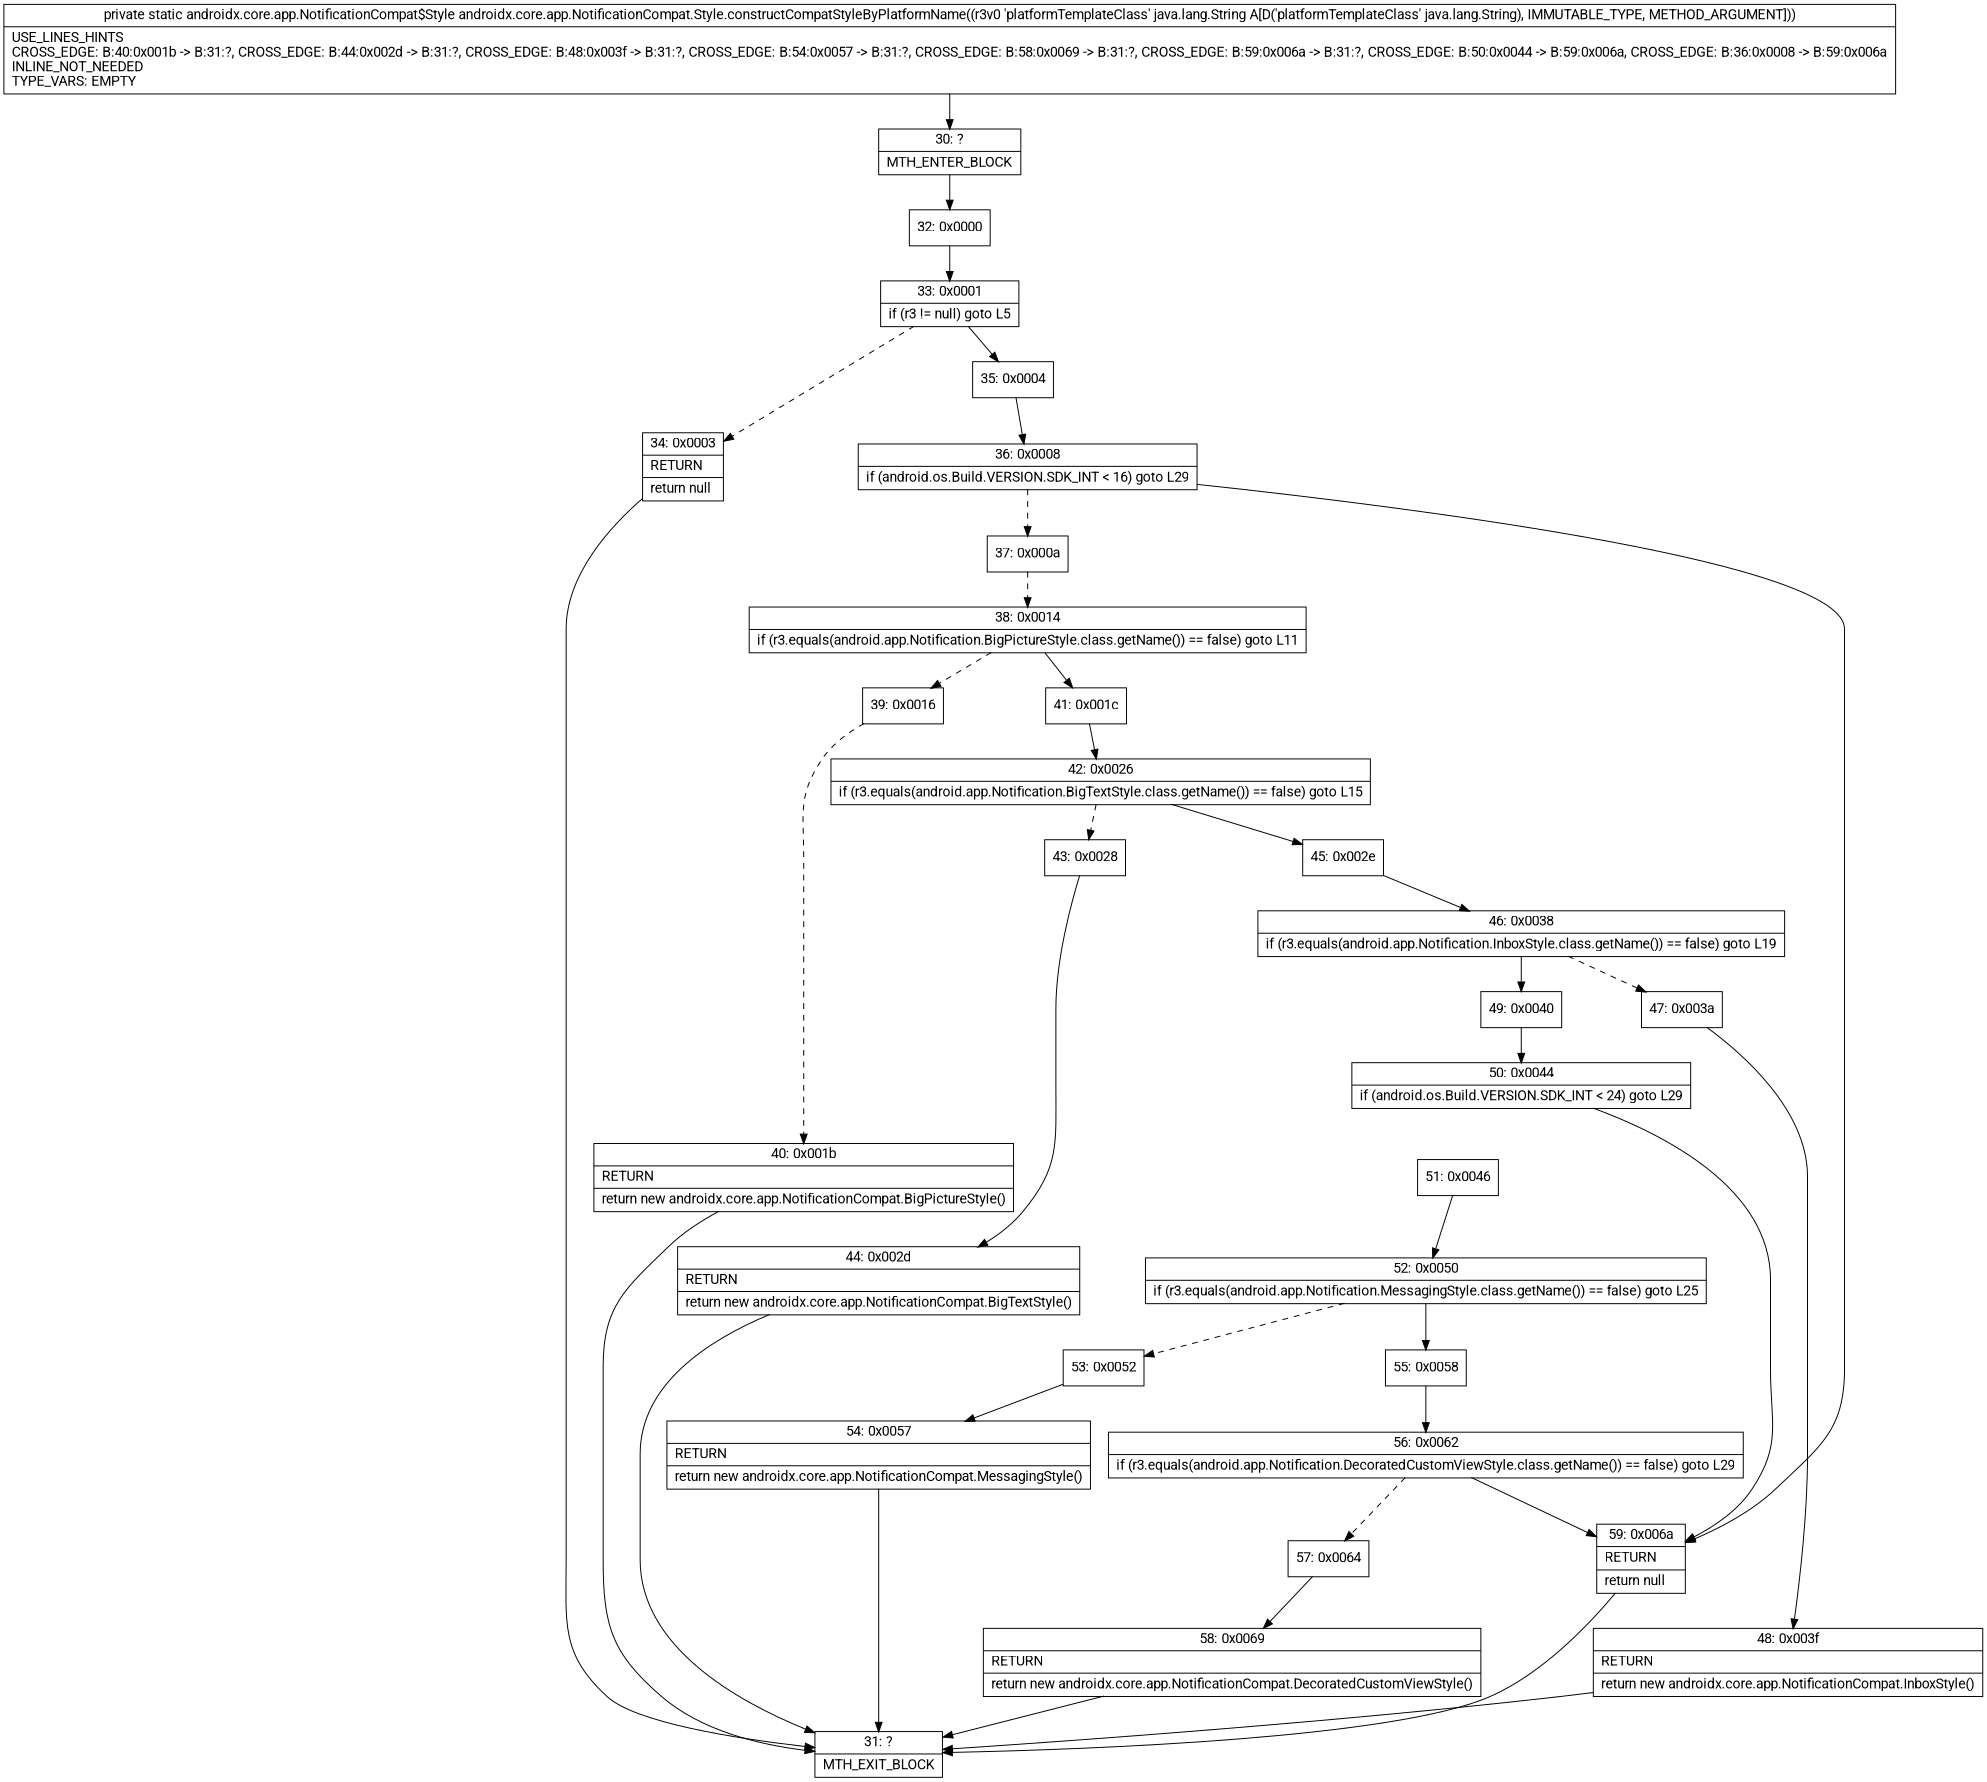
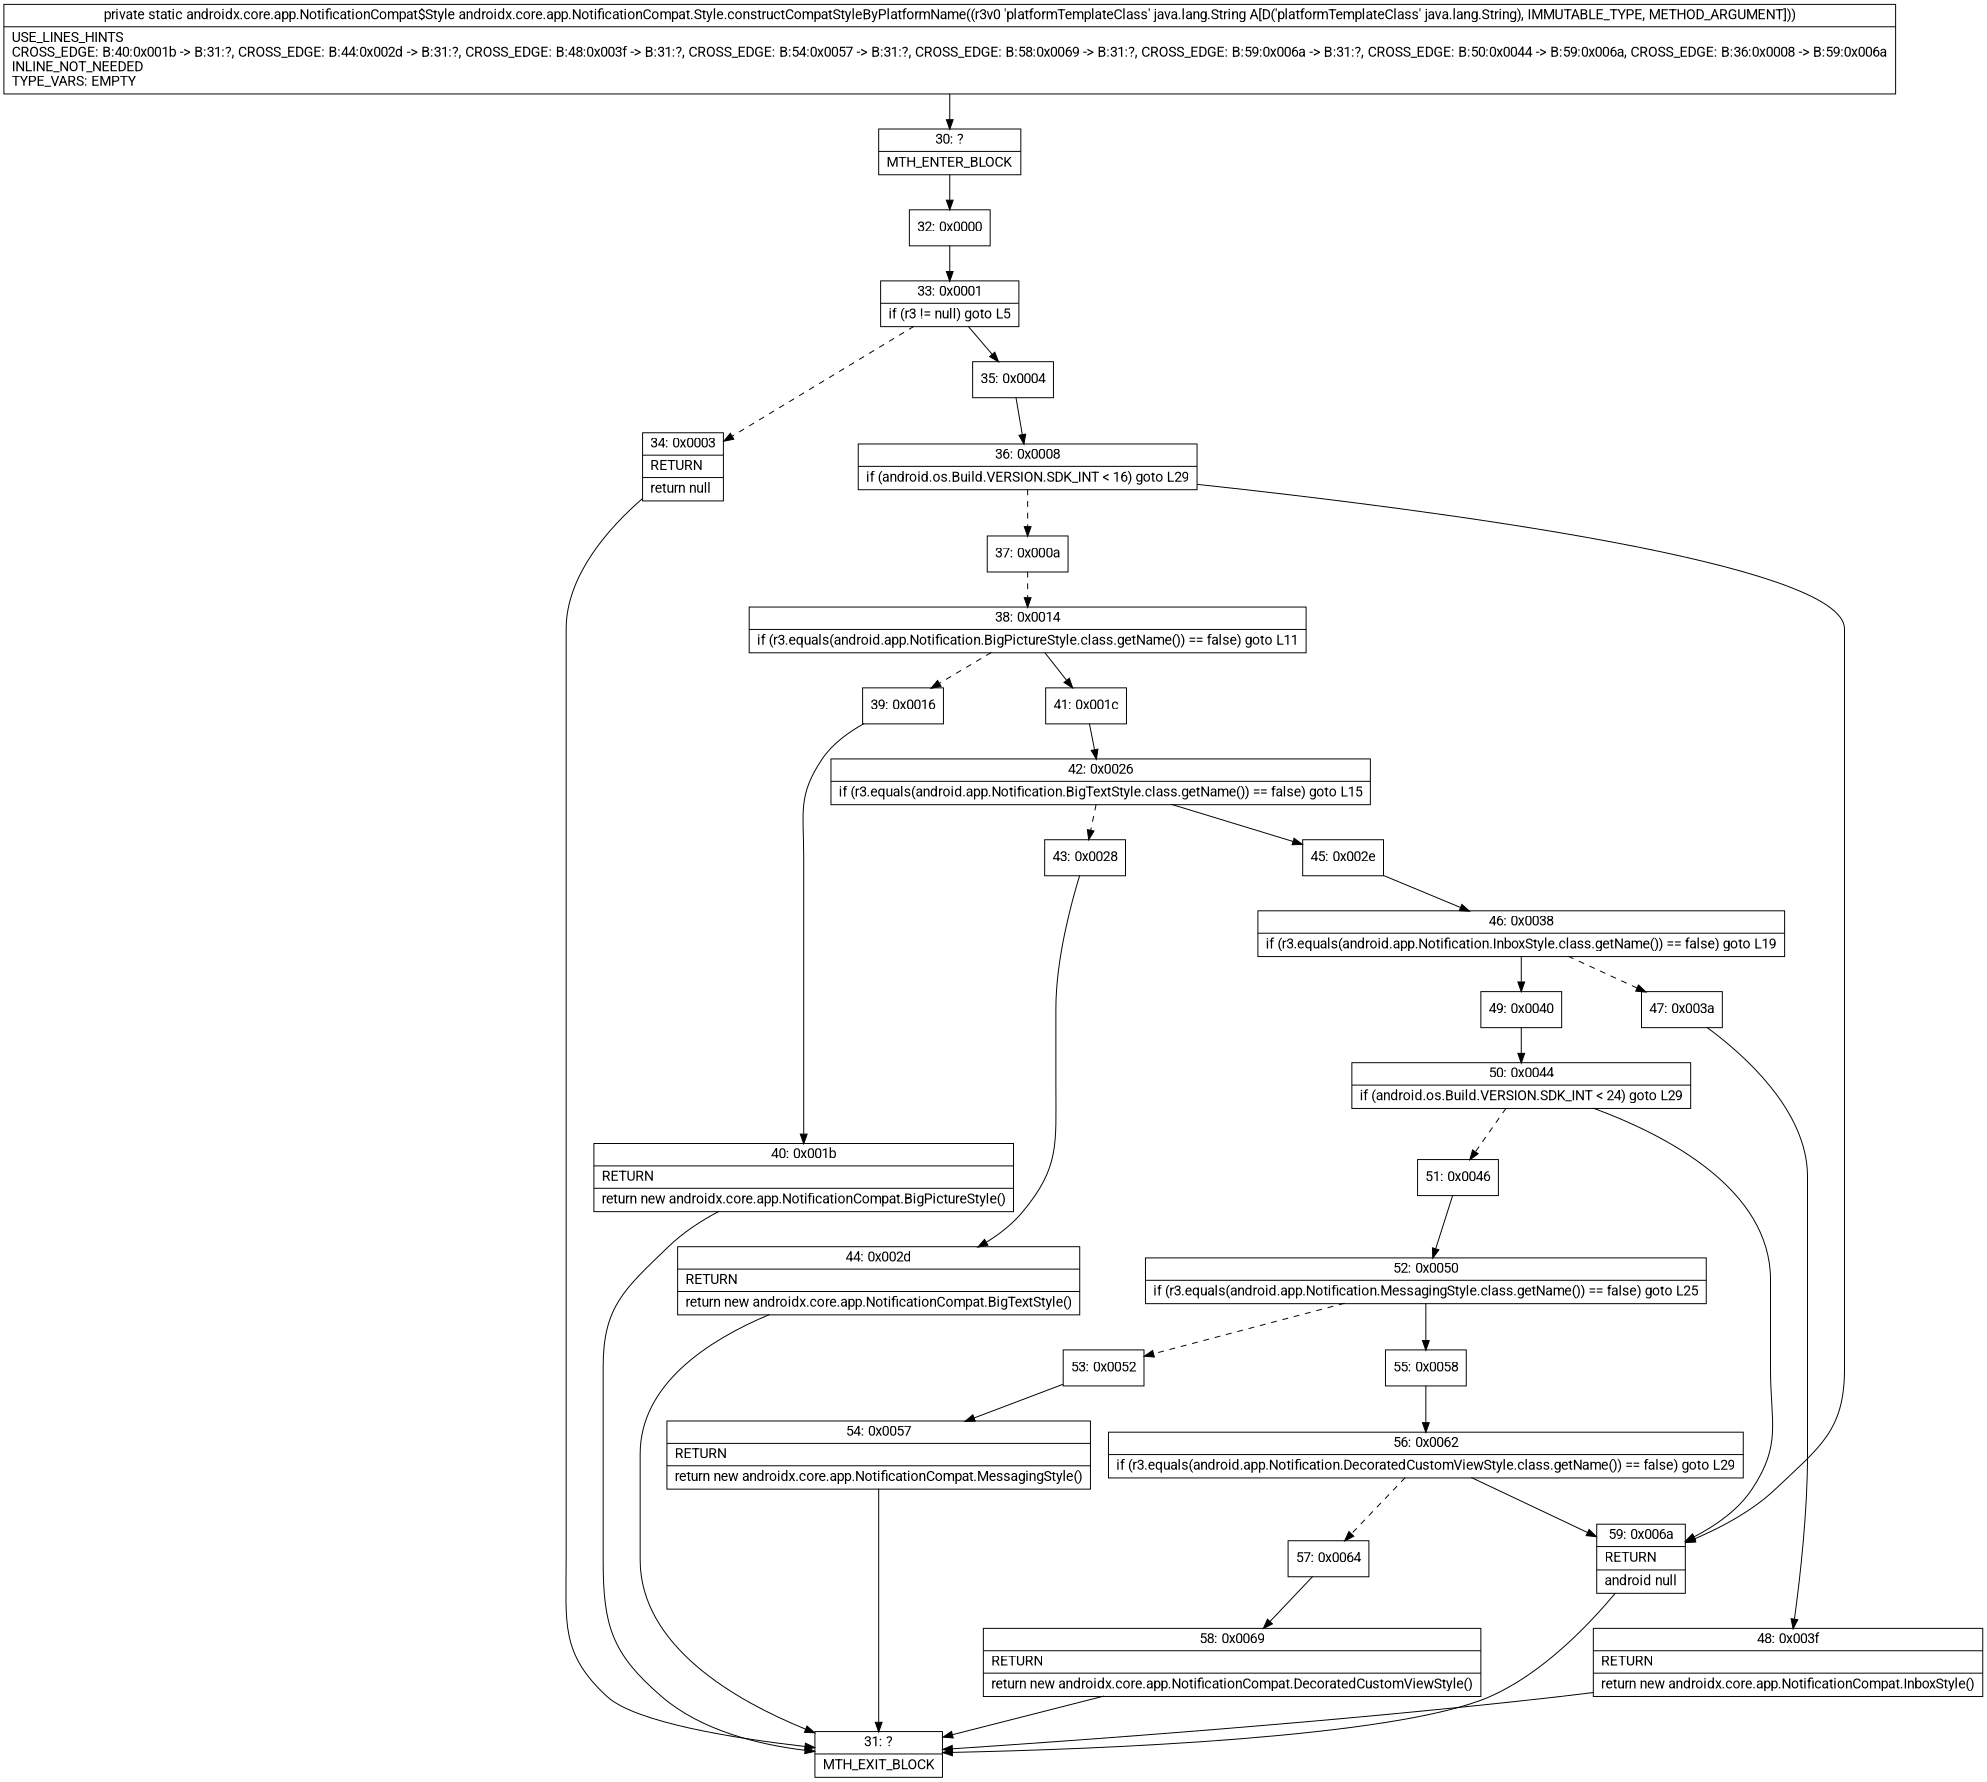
edge "39: 0x0016" -> "40: 0x001b": style dashed -> solid
edge "50: 0x0044" -> "51: 0x0046": added
node "59: 0x006a": text "return null" -> "android null"
